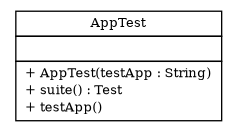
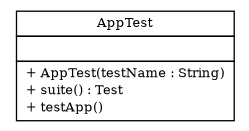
node "AppTest": text "+ AppTest(testApp : String)" -> "+ AppTest(testName : String)"
